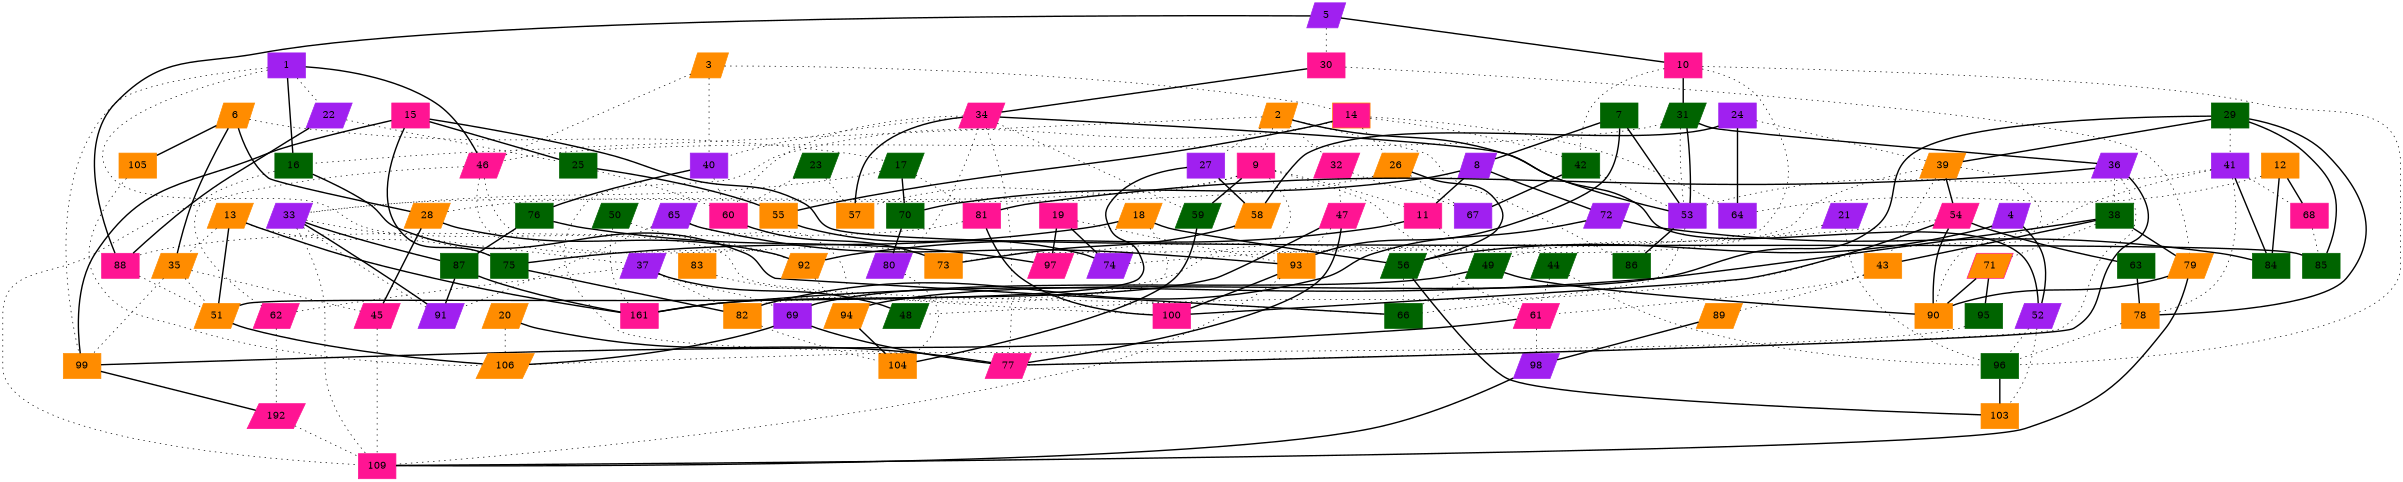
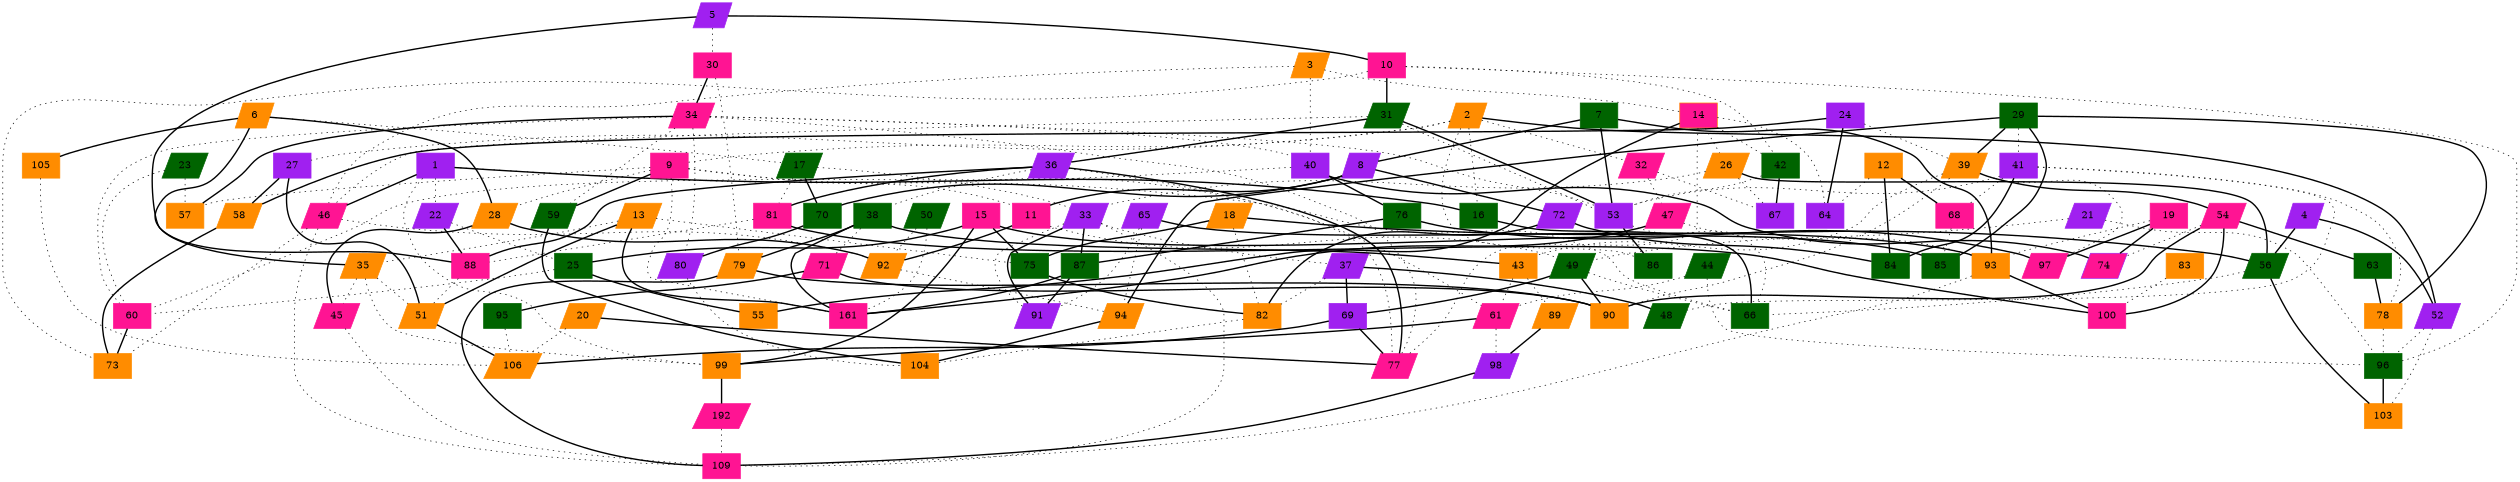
edge "34" -- "53": style bold -> dotted
edge "36" -- "88": added
edge "55" -- "74": now "40" -- "74"
node "74": fillcolor purple -> deeppink
node "71": fillcolor darkorange -> deeppink
edge "37" -- "69": style dotted -> bold
node "62": removed
edge "47" -- "77": removed
